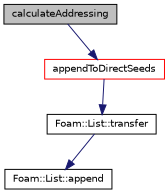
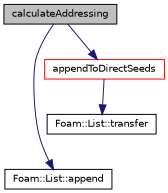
edge "Foam::List::transfer" -> "Foam::List::append": now "calculateAddressing" -> "Foam::List::append"
